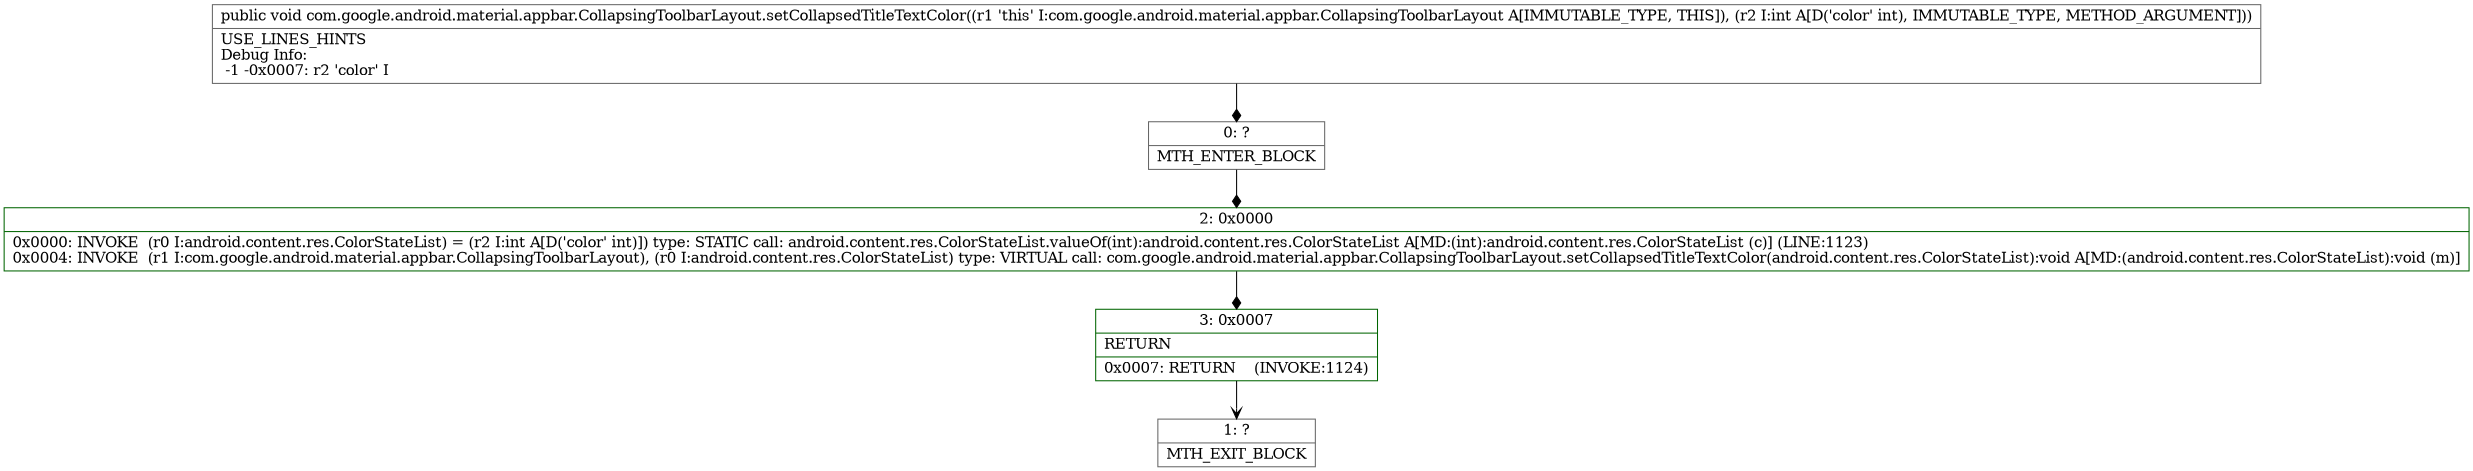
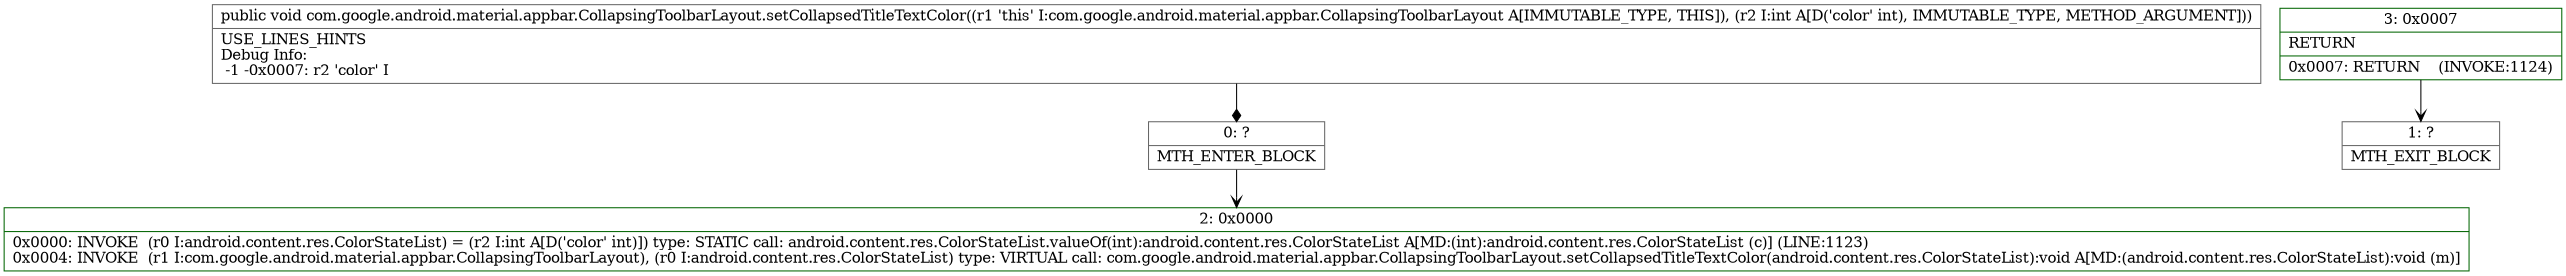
edge "0: ?" -> "2: 0x0000": arrowhead diamond -> vee
edge "2: 0x0000" -> "3: 0x0007": removed
